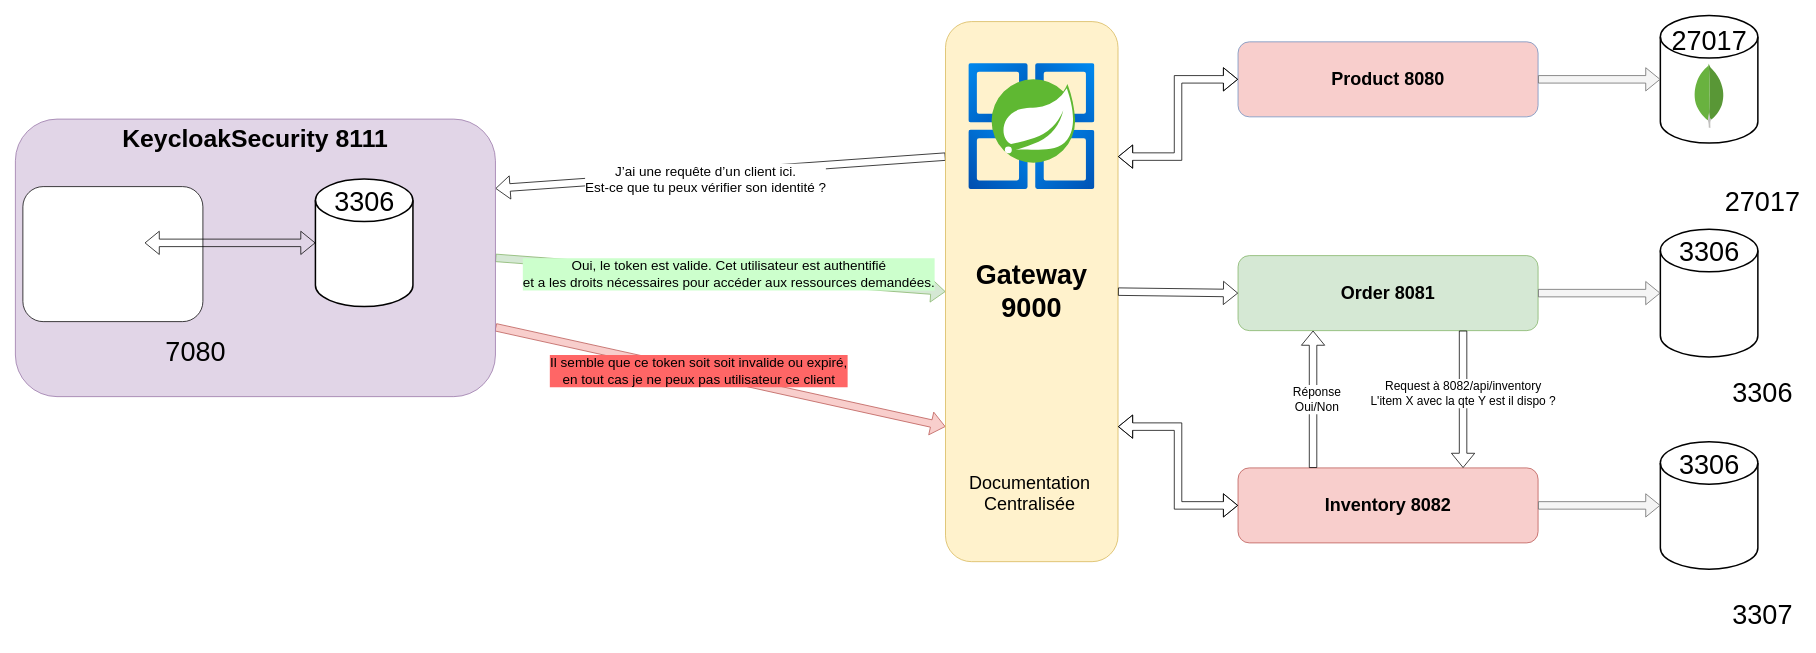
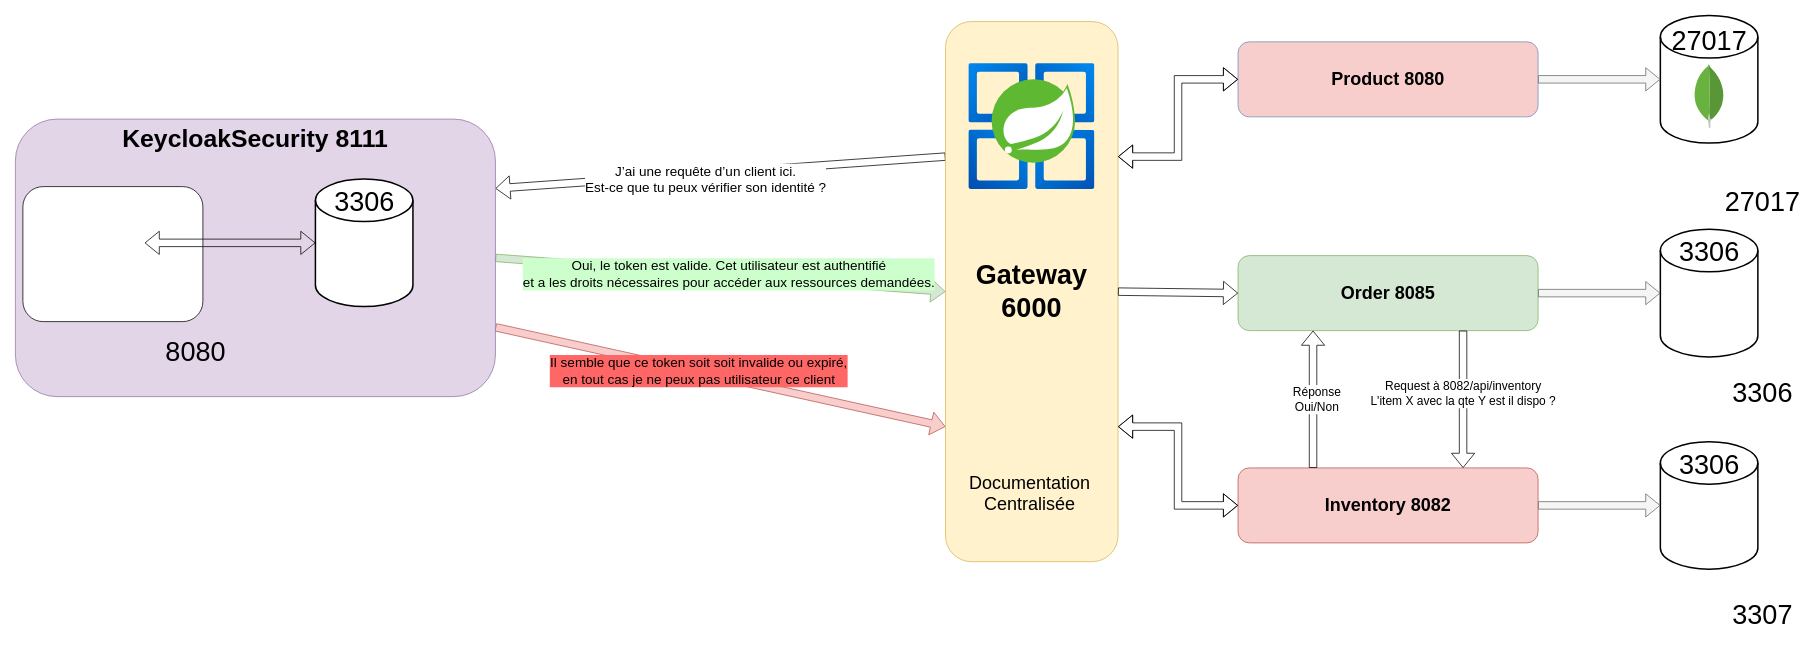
node "Gateway 9000": label "Gateway 9000" -> "Gateway 6000"
node "Order 8081": label "Order 8081" -> "Order 8085"
node "7080": label "7080" -> "8080"
